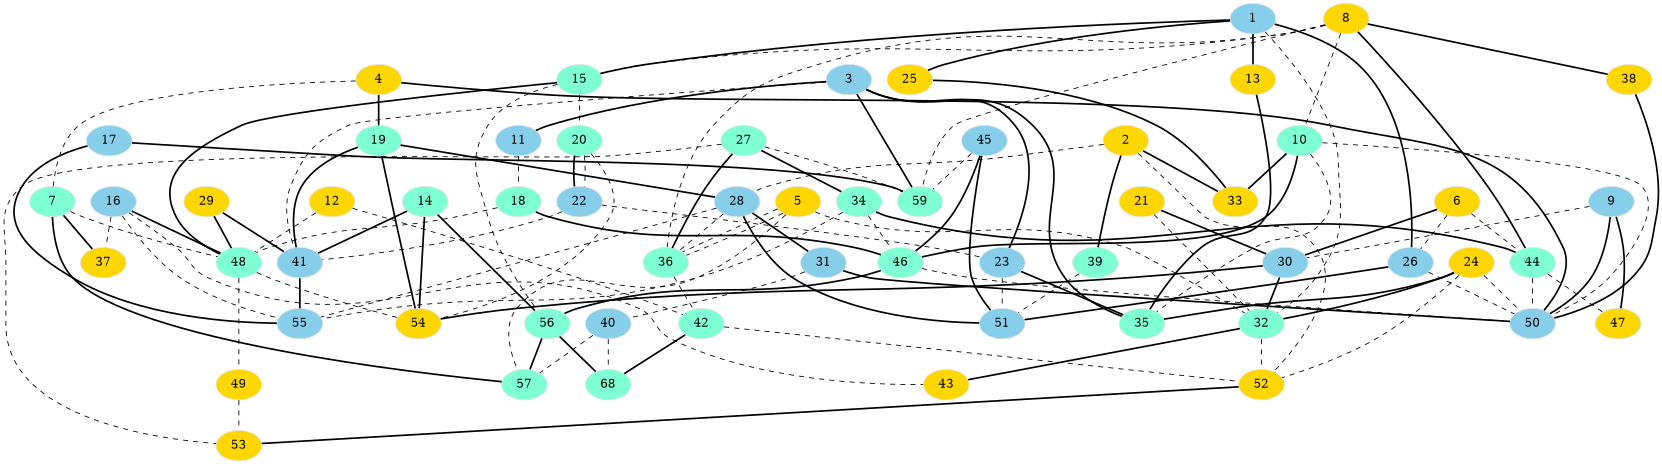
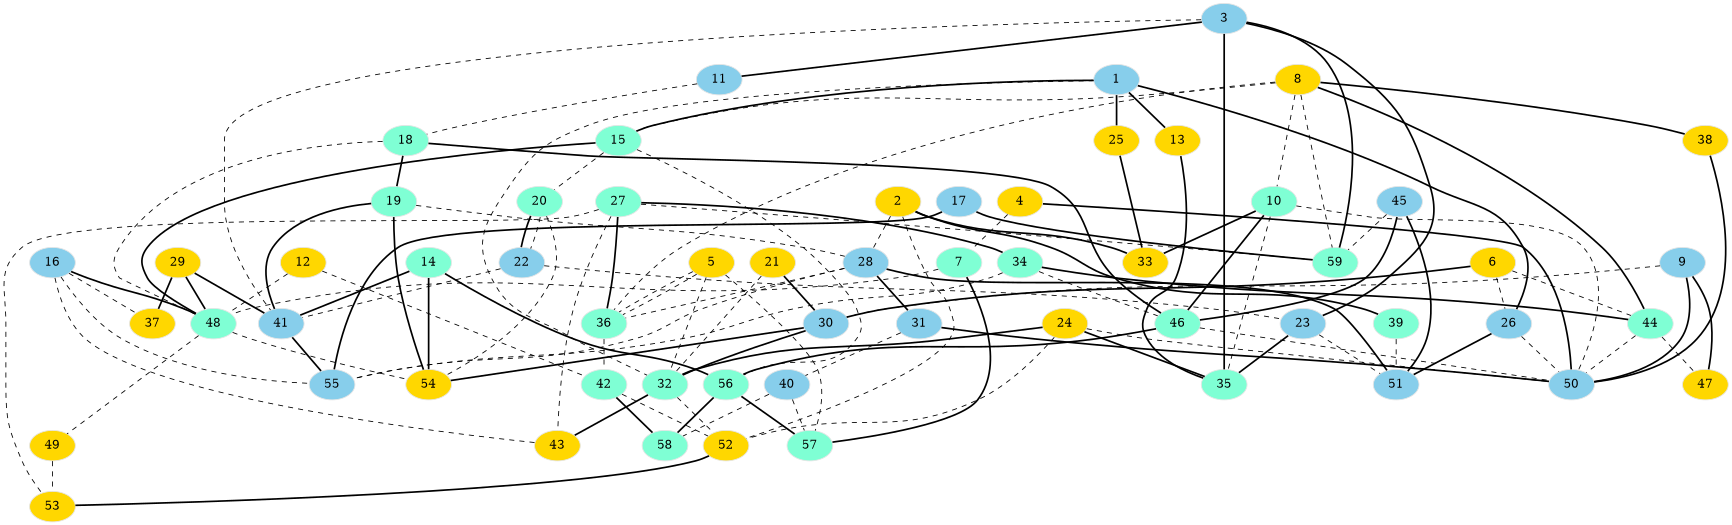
edge "4" -- "19": now "18" -- "19"
edge "19" -- "28": style bold -> dashed
edge "7" -- "37": now "29" -- "37"
edge "27" -- "43": added
node "68": label "68" -> "58"
